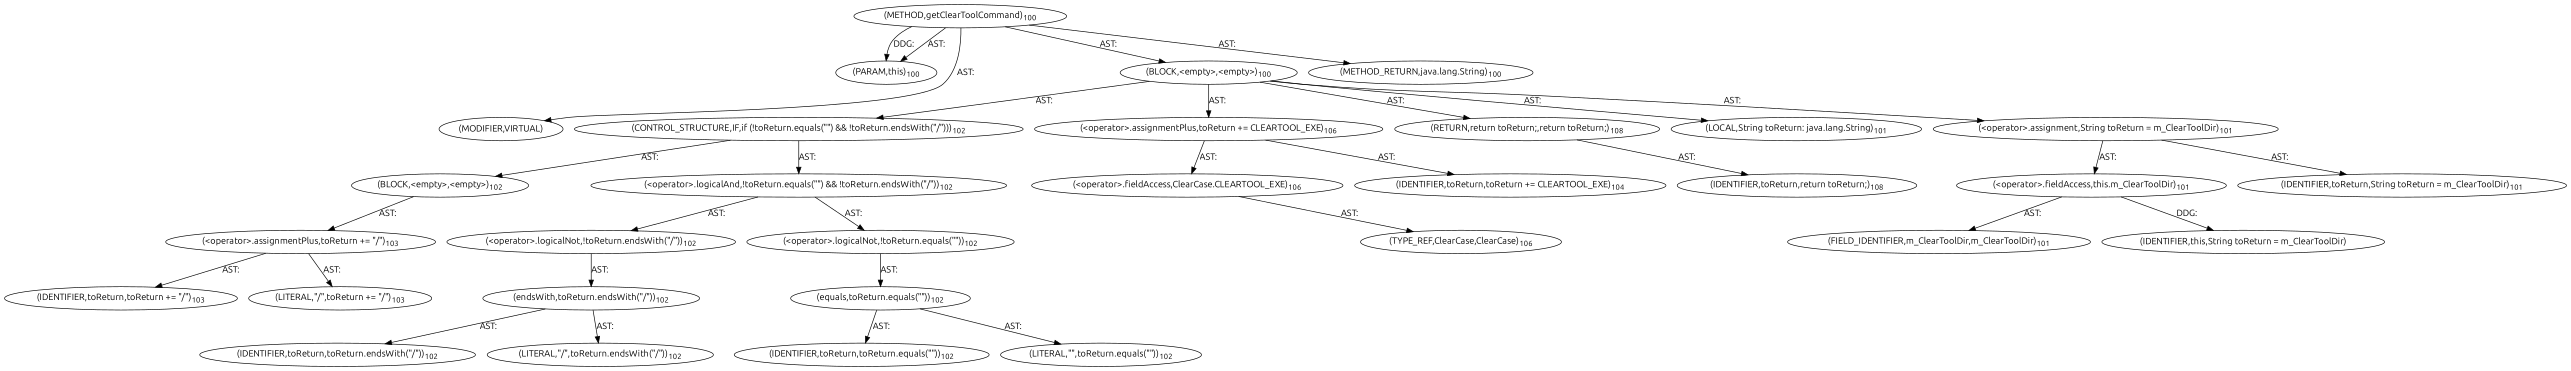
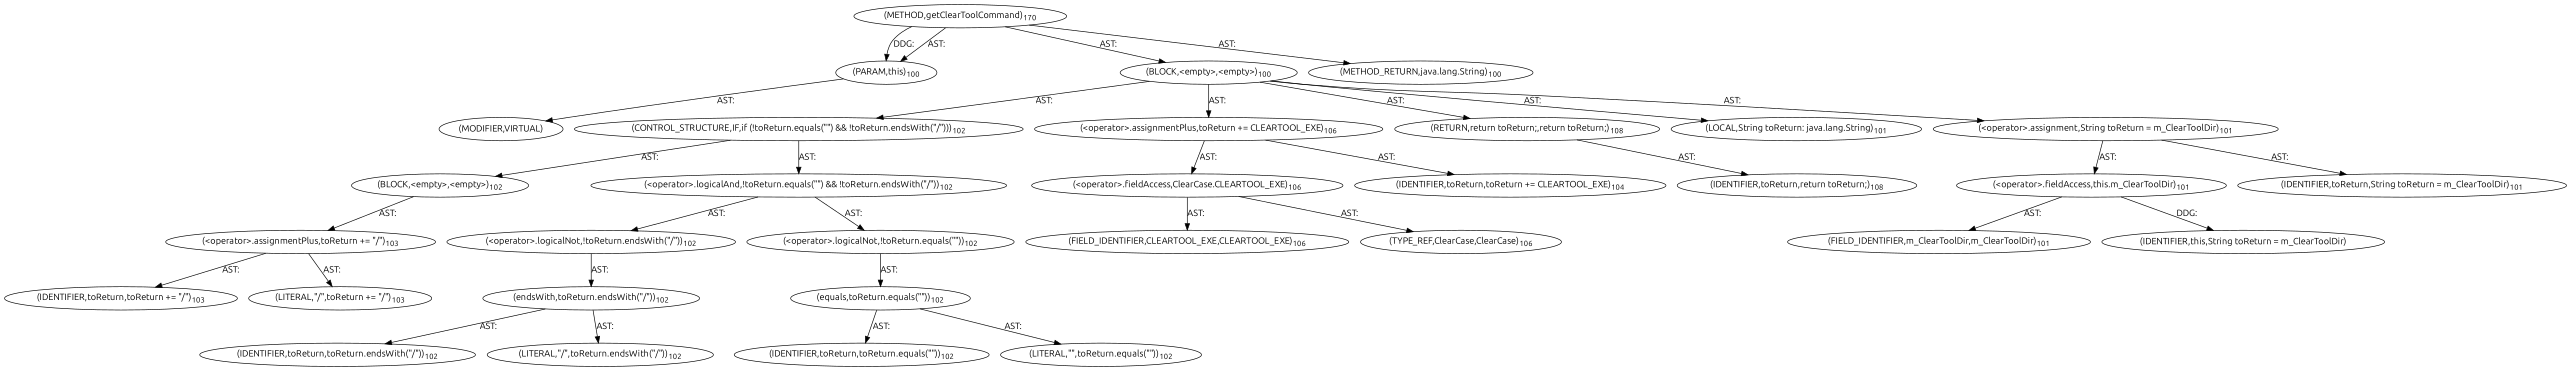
node "(METHOD,getClearToolCommand)": text "100" -> "170"
edge "(METHOD,getClearToolCommand)" -> "(MODIFIER,VIRTUAL)": now "(PARAM,this)" -> "(MODIFIER,VIRTUAL)"
node "(FIELD_IDENTIFIER,CLEARTOOL_EXE,CLEARTOOL_EXE)": added
